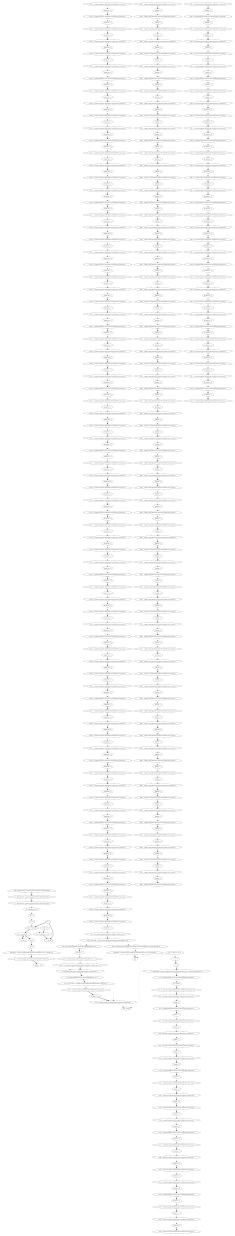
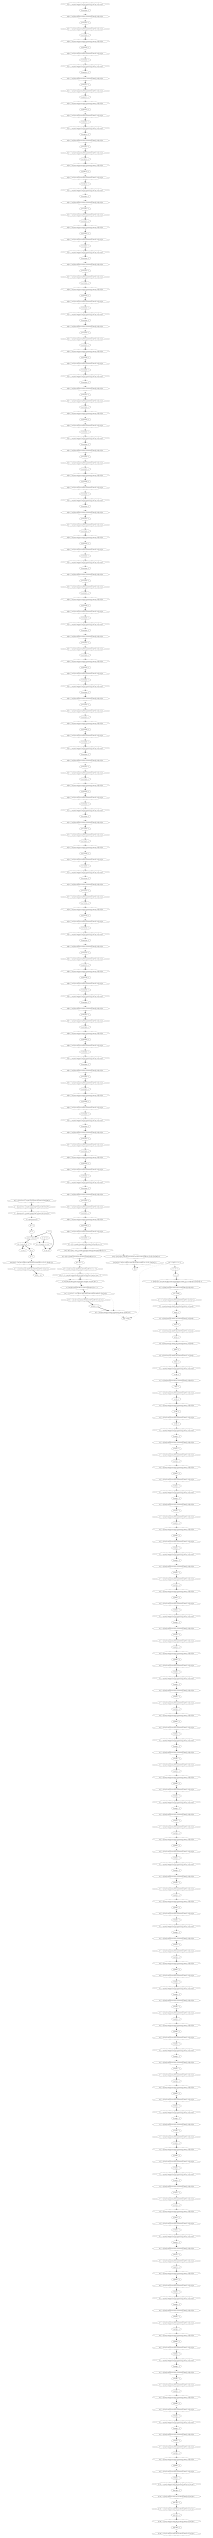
node "$r104[99] = 0": removed
node "$r129[124] = 0": added
node "$r24[19] = 0": added
node "$r96[91] = 0": added
